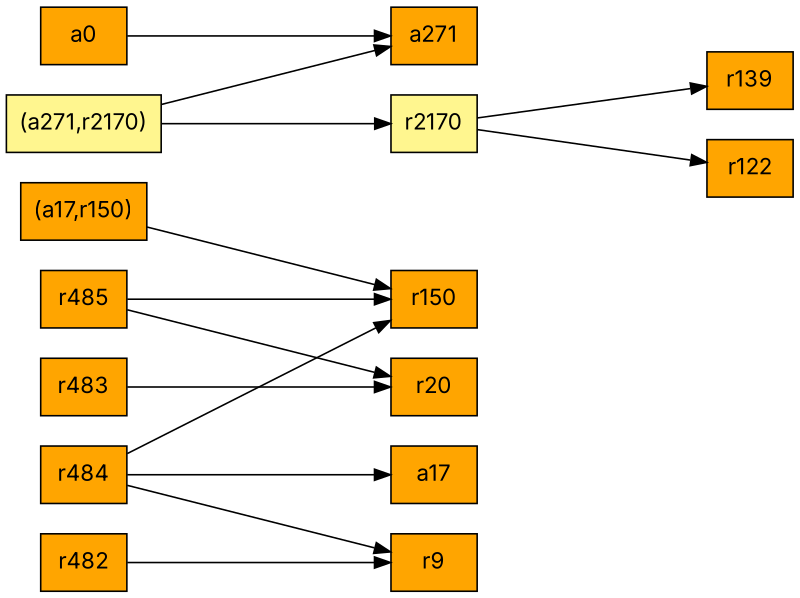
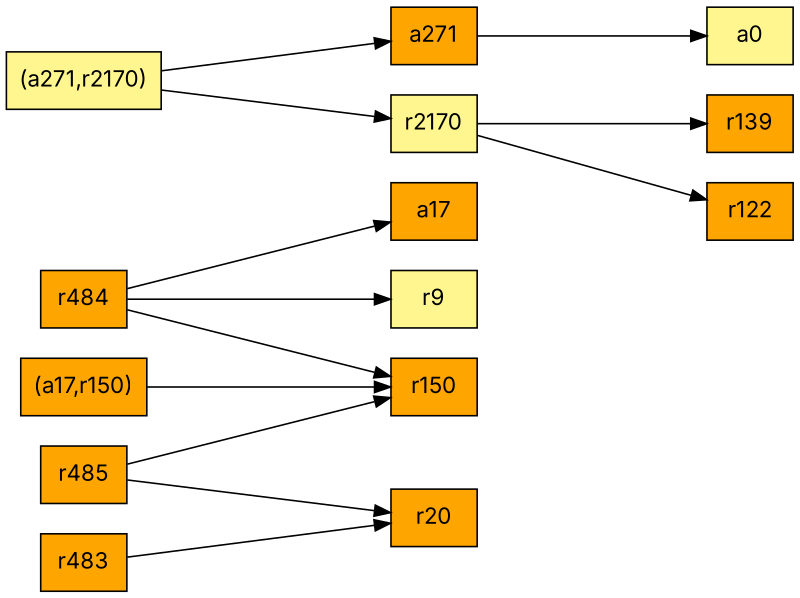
node "a0": fillcolor orange -> khaki1
edge "a0" -> "a271": reversed
node "r482": removed
node "r9": fillcolor orange -> khaki1
